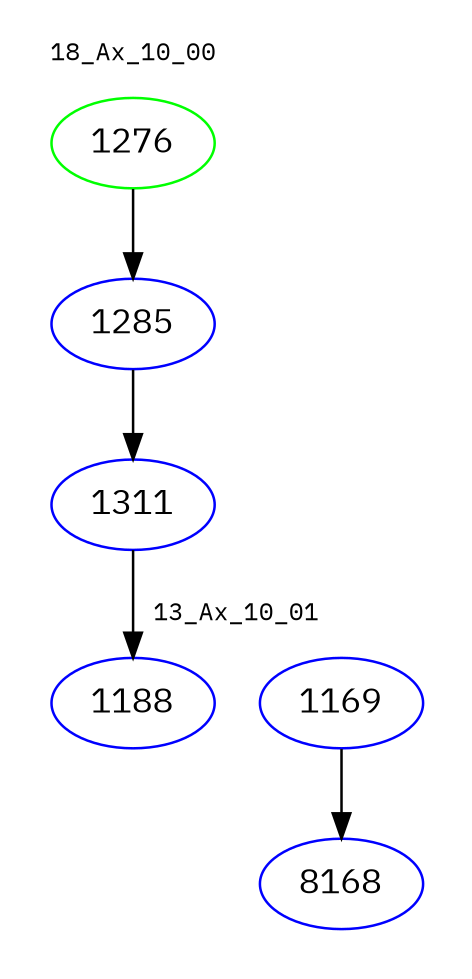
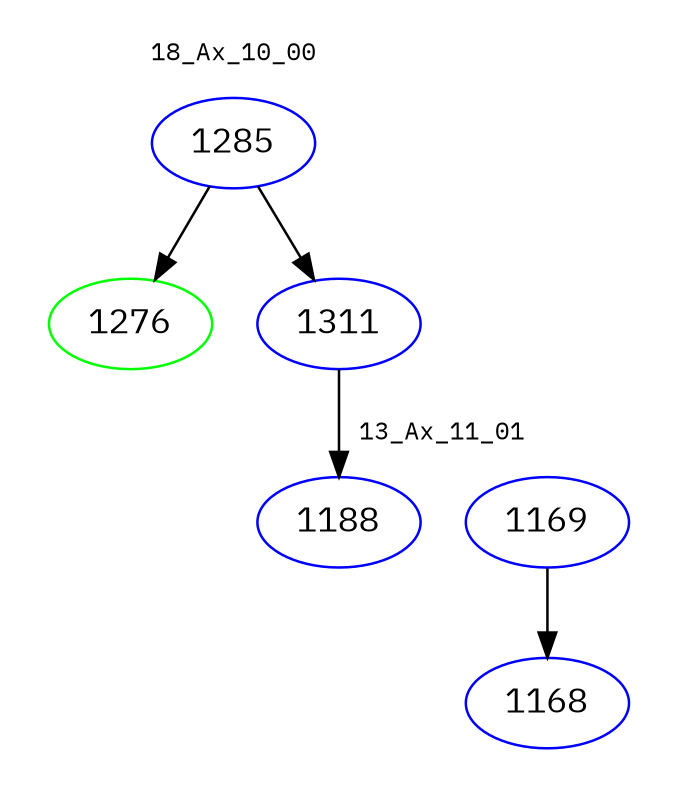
edge "1276" -> "1285": reversed
cluster "13_Ax_10_01": label "13_Ax_10_01" -> "13_Ax_11_01"
node "8168": label "8168" -> "1168"
